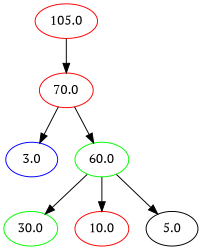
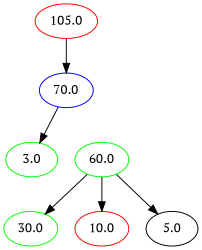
node "70.0": color red -> blue
edge "70.0" -> "60.0": removed
node "3.0": color blue -> green
